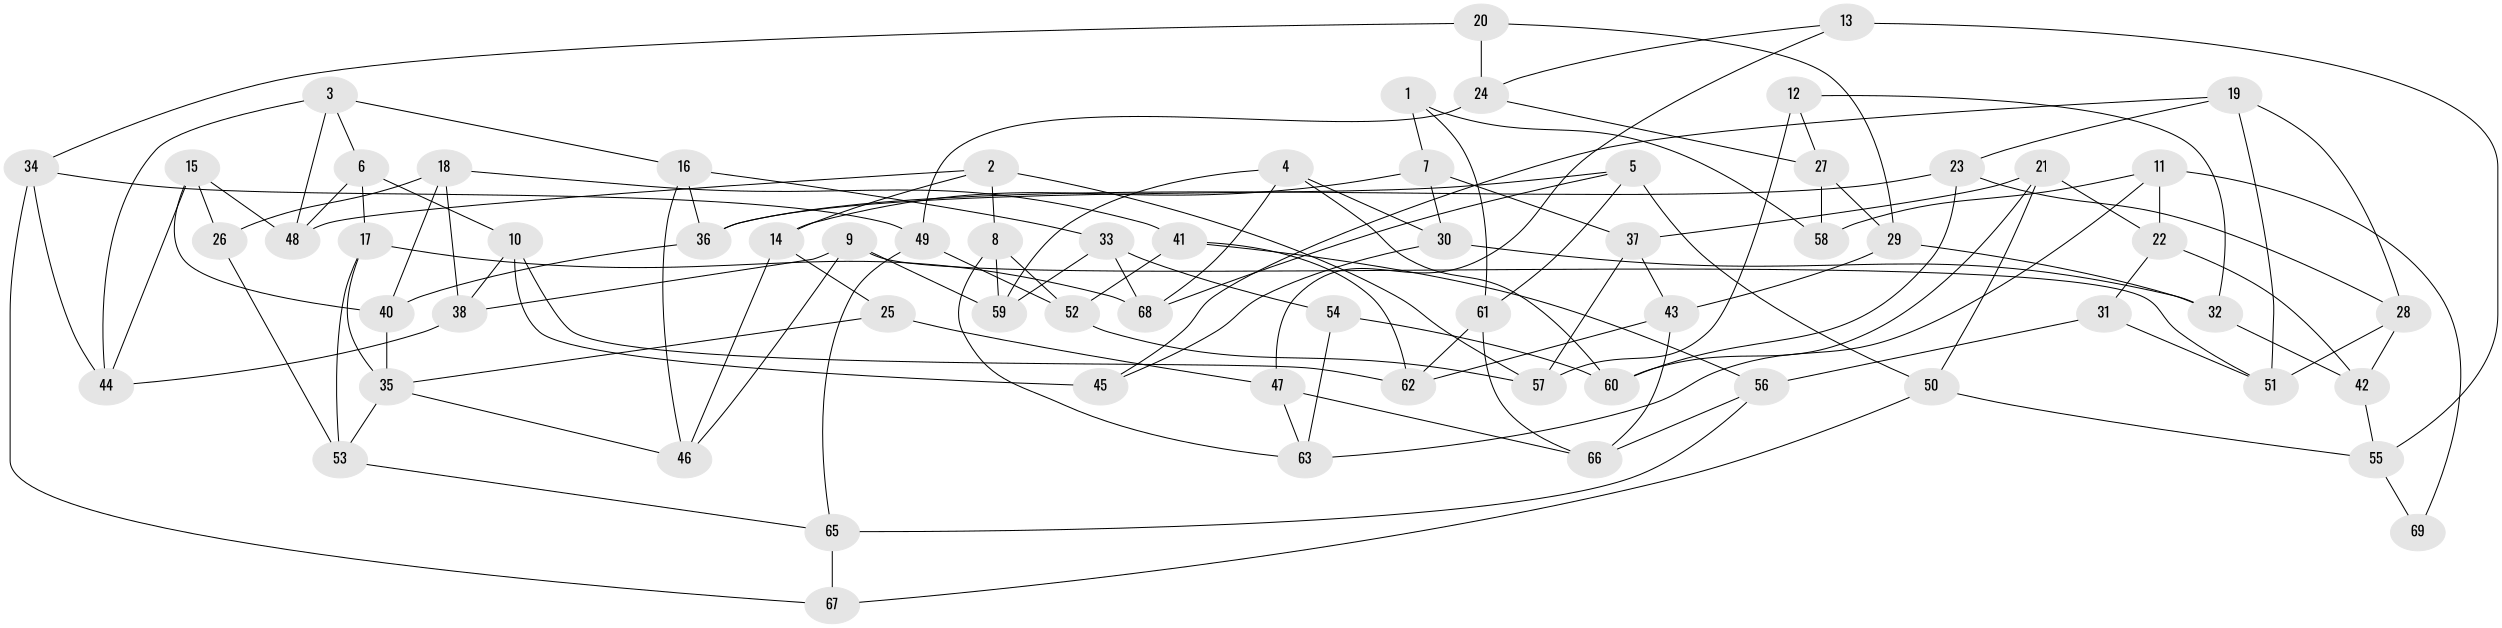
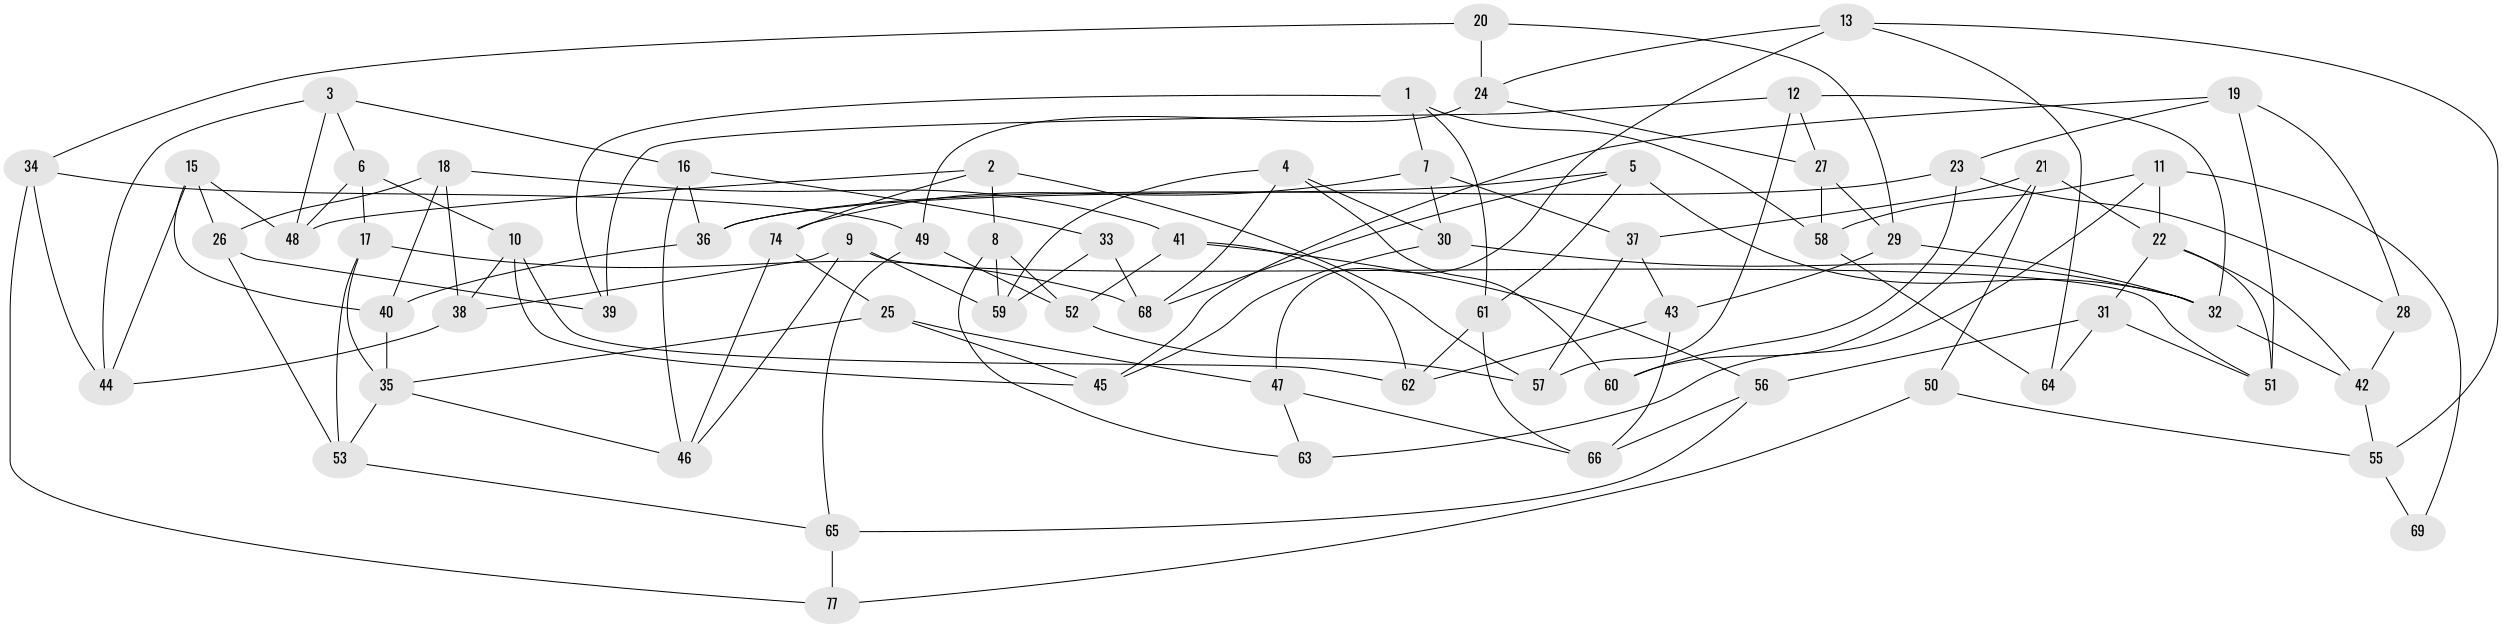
node "14": label "14" -> "74"
edge "5" -- "50": now "5" -- "32"
node "39": added
node "54": removed
edge "28" -- "51": now "22" -- "51"
edge "25" -- "45": added
node "64": added
node "67": label "67" -> "77"
